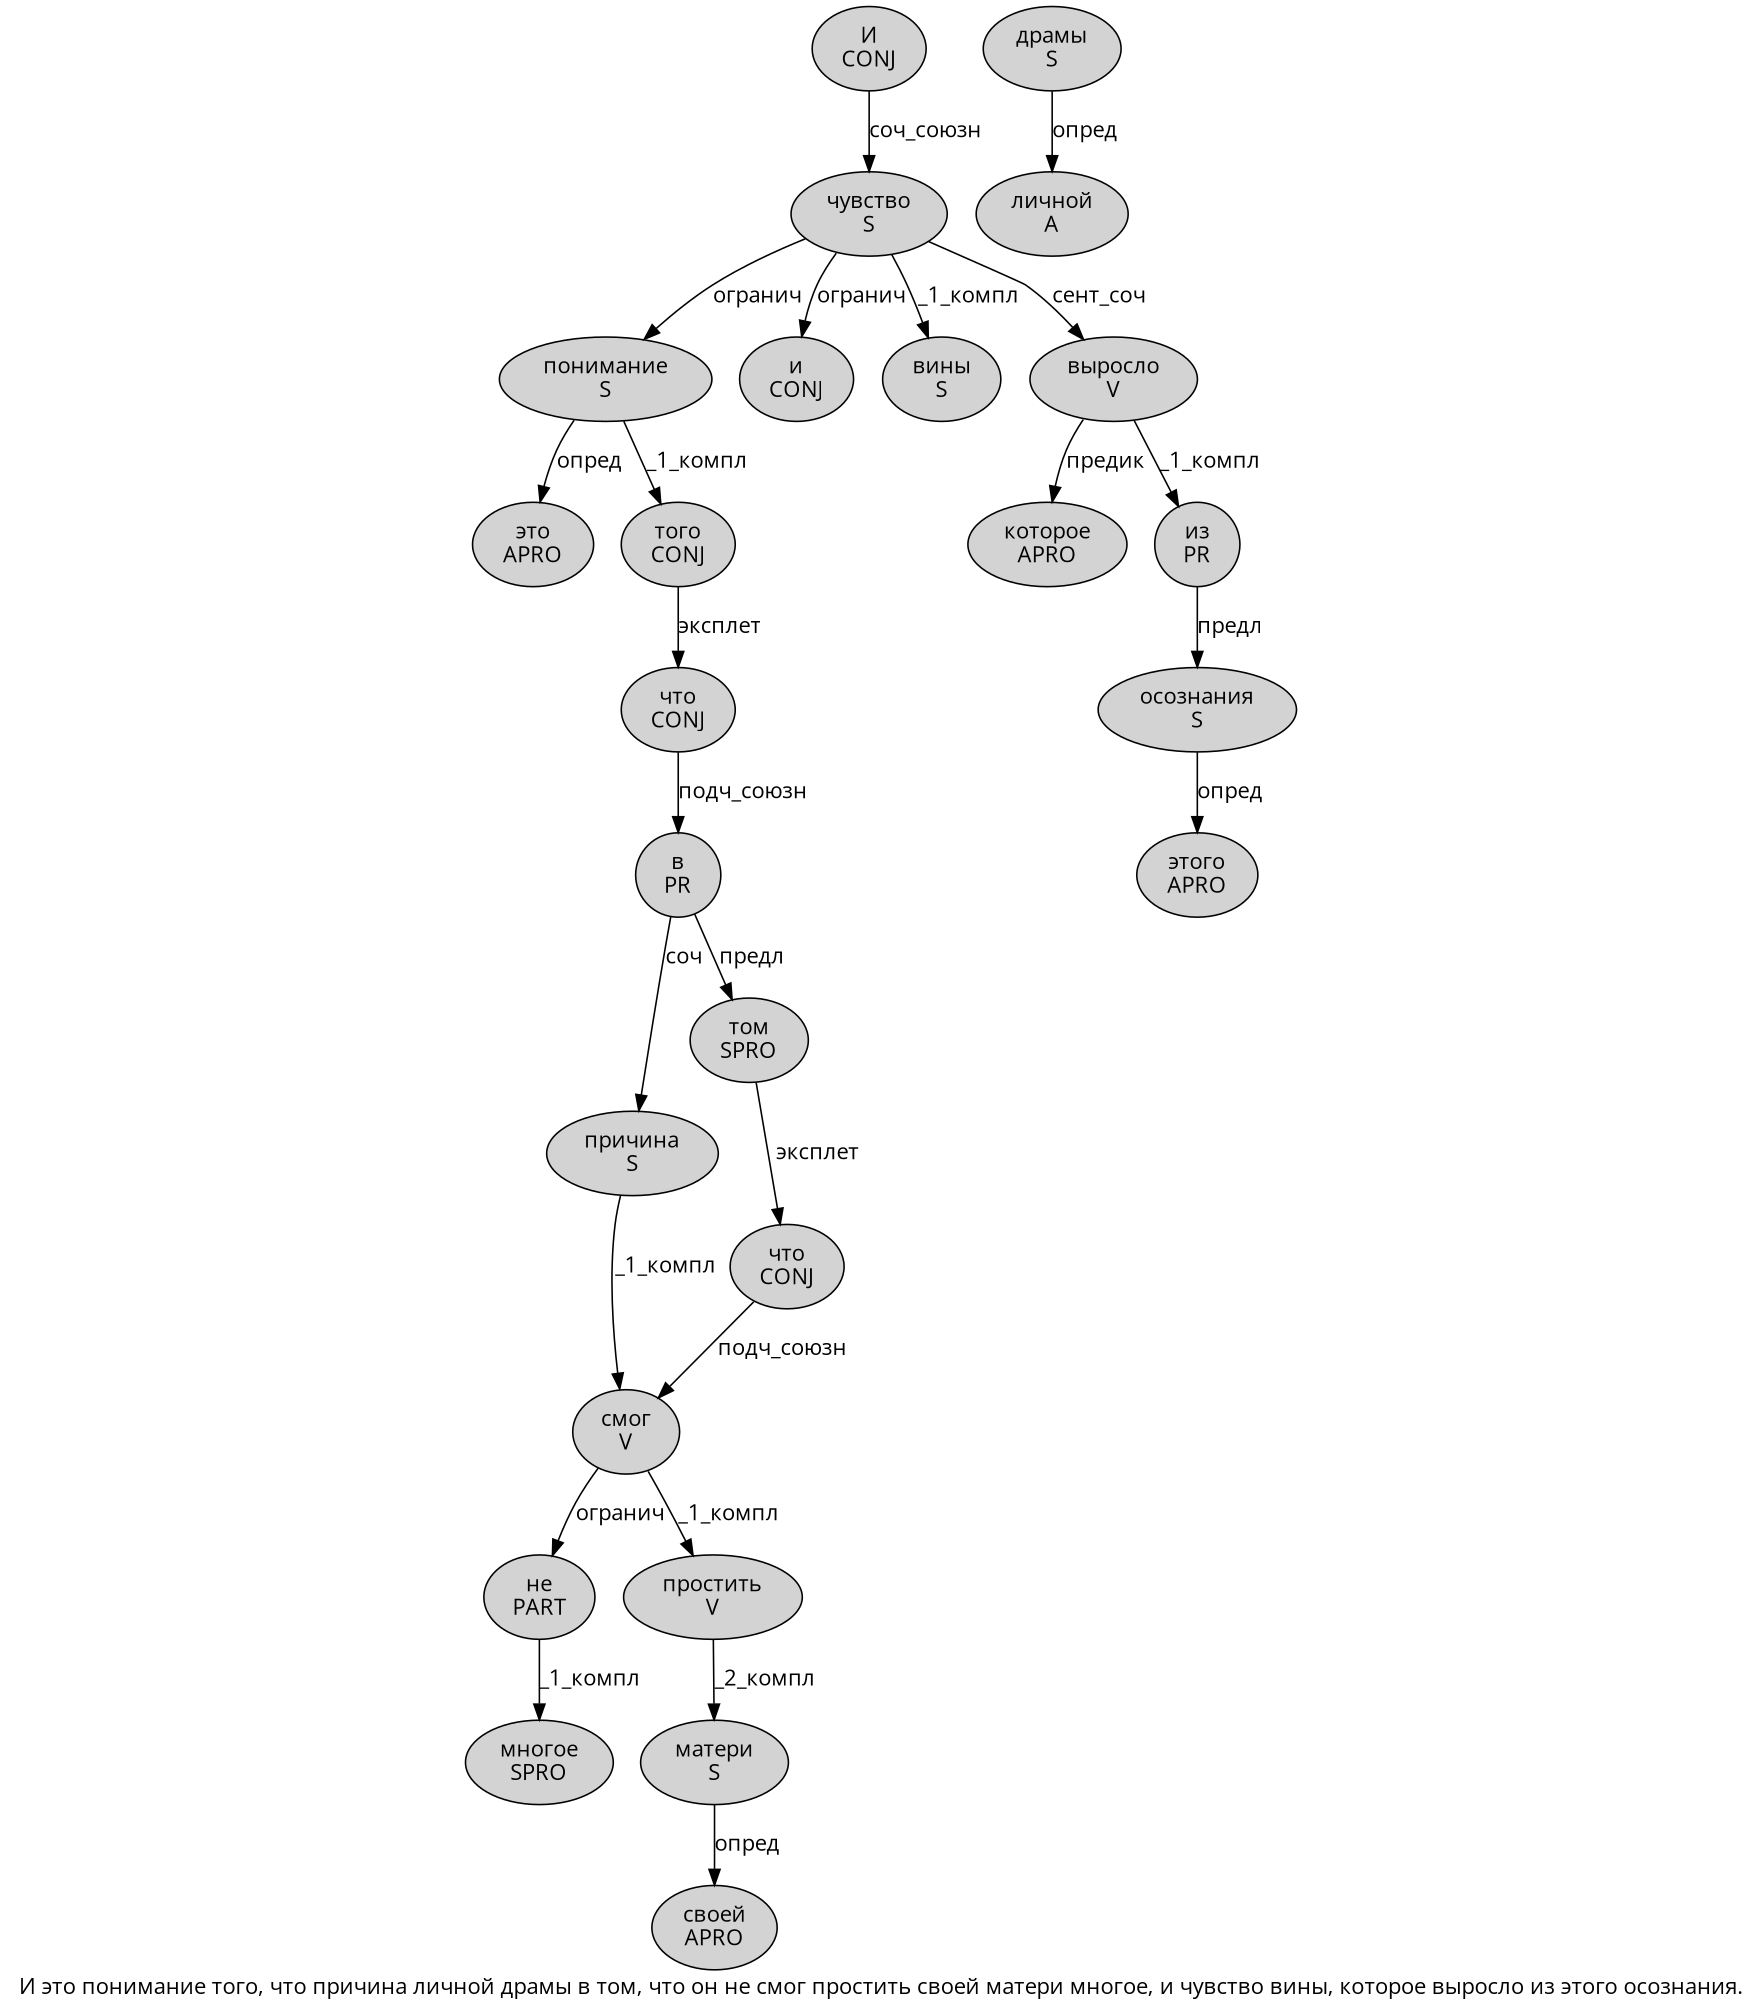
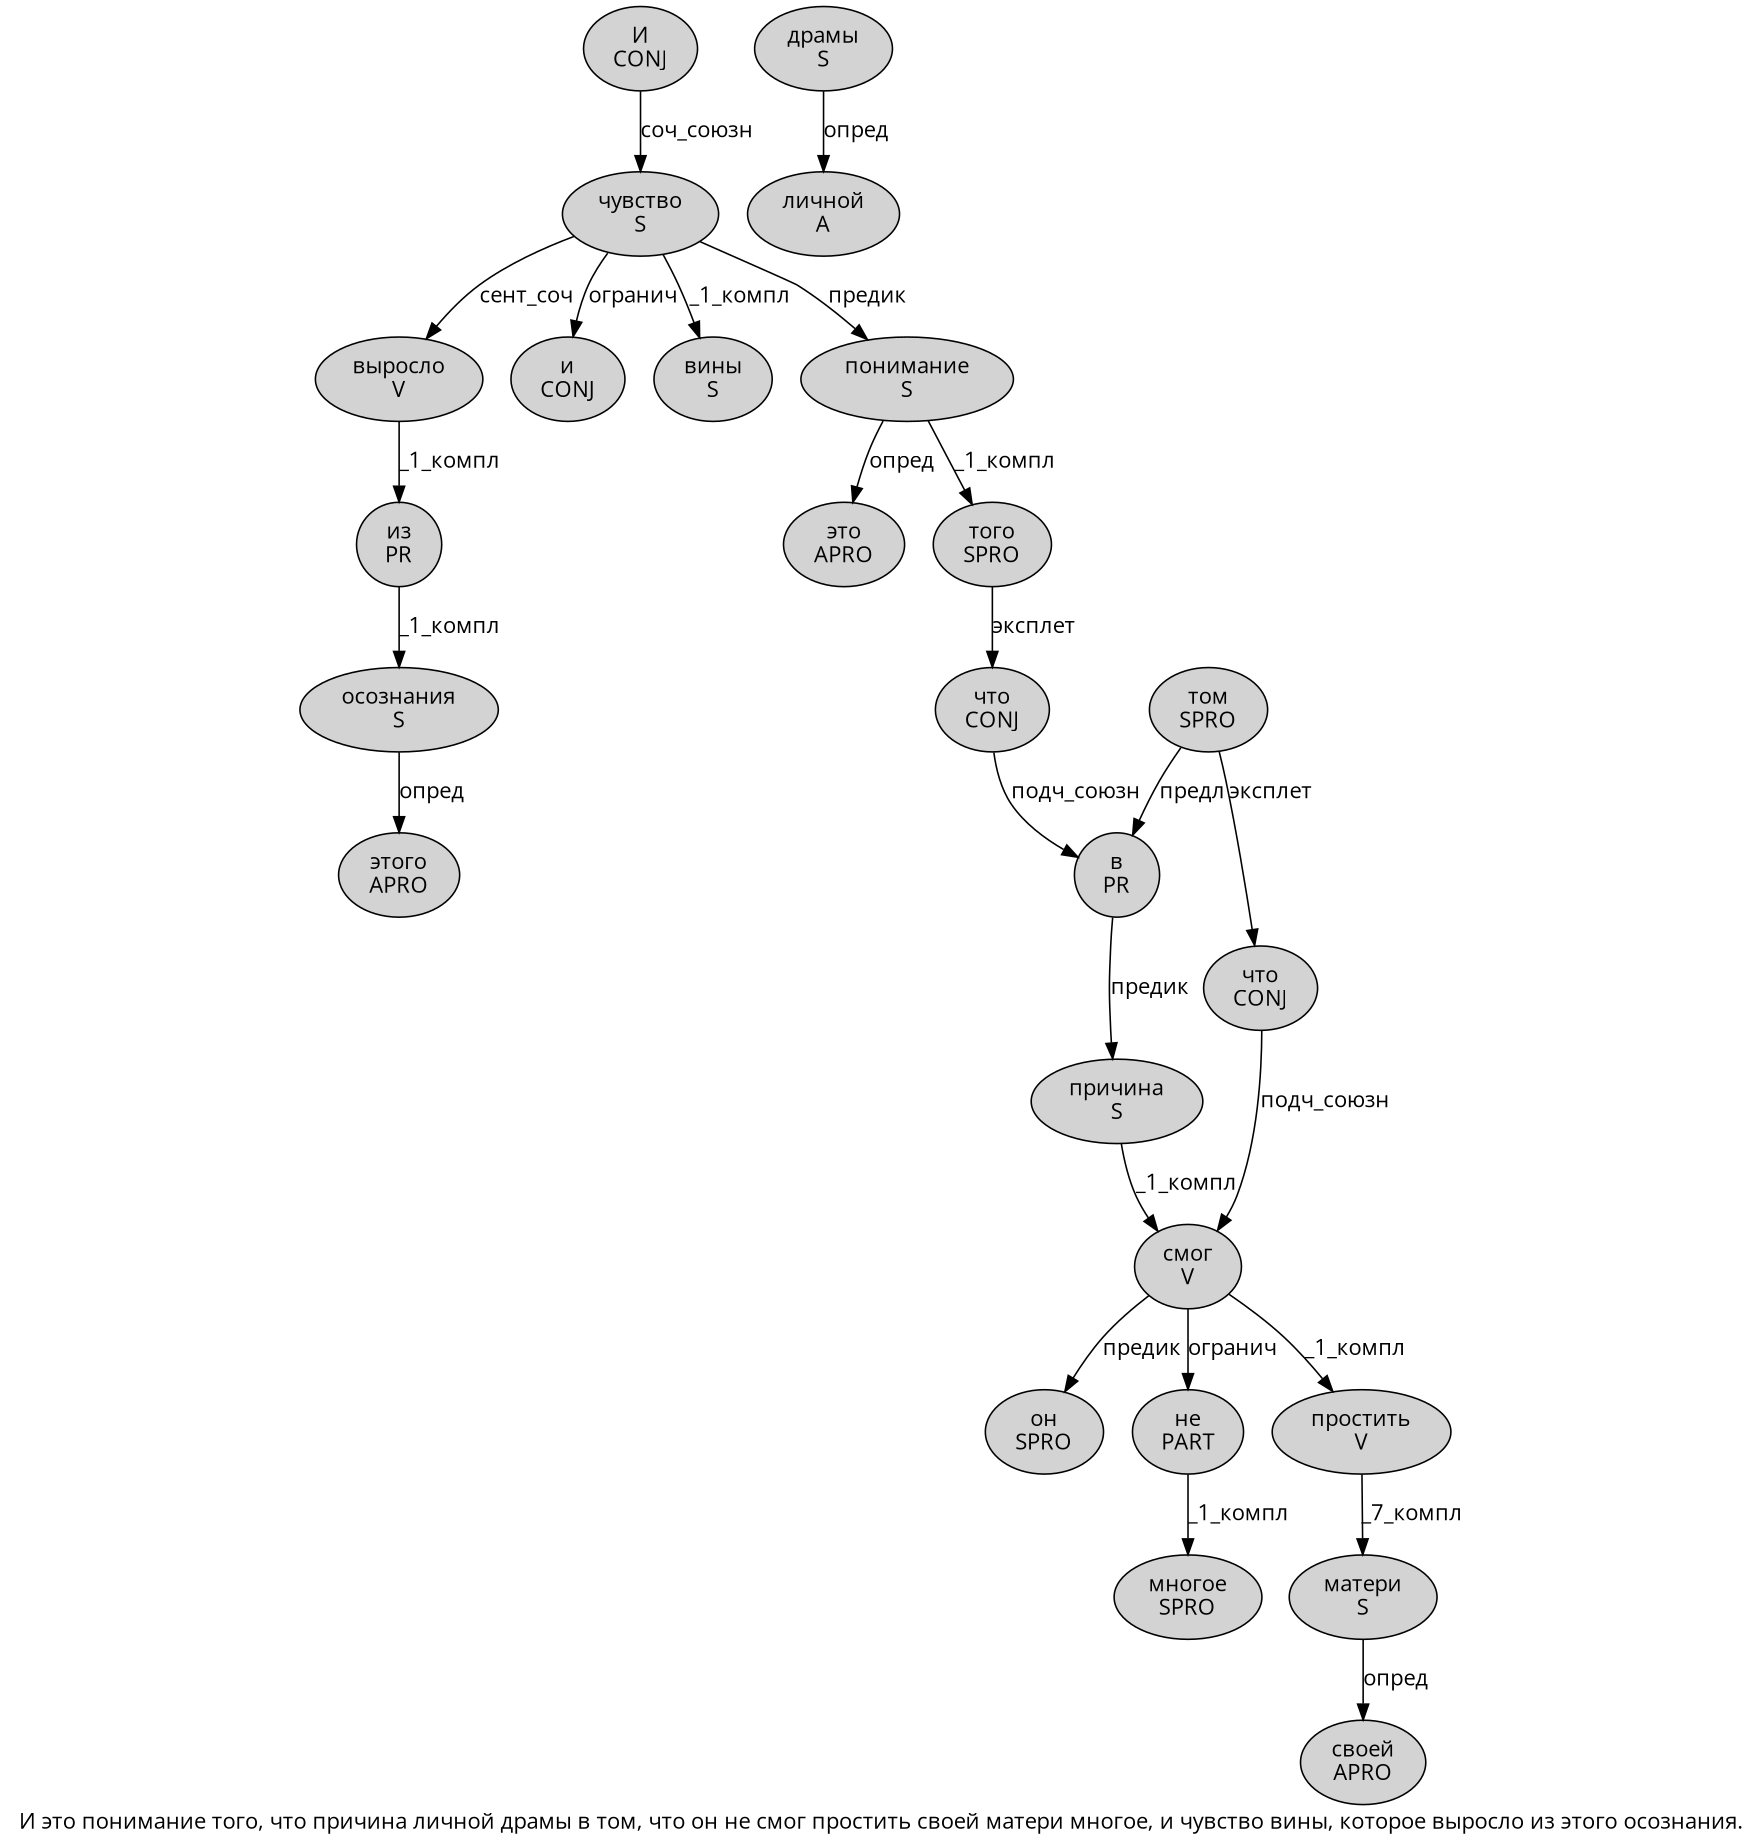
edge "чувство S" -> "понимание S": label "огранич" -> "предик"
node "того CONJ": label "того CONJ" -> "того SPRO"
node "которое APRO": removed
edge "из PR" -> "осознания S": label "предл" -> "_1_компл"
edge "в PR" -> "том SPRO": reversed
edge "в PR" -> "причина S": label "соч" -> "предик"
node "он SPRO": added
edge "простить V" -> "матери S": label "_2_компл" -> "_7_компл"
